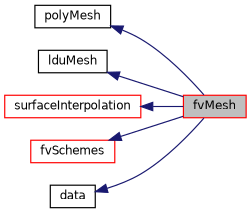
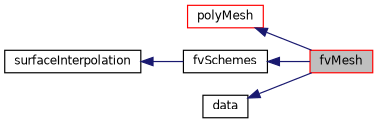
node "polyMesh": color black -> red
node "lduMesh": removed
node "surfaceInterpolation": color red -> black
edge "fvMesh" -> "surfaceInterpolation": now "fvSchemes" -> "surfaceInterpolation"
node "fvSchemes": color red -> black
